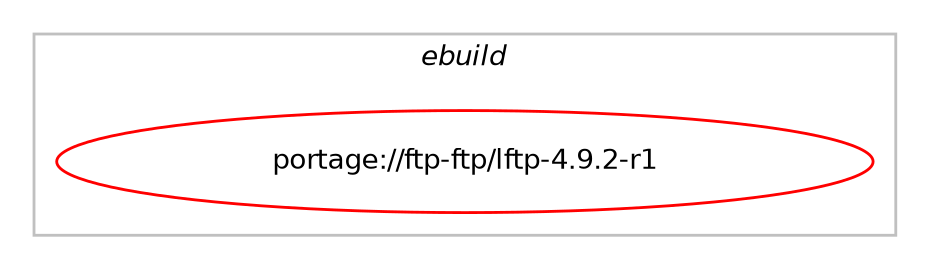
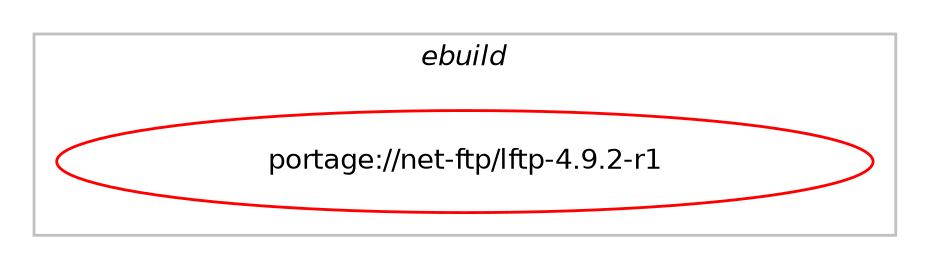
node "portage://ftp-ftp/lftp-4.9.2-r1": label "portage://ftp-ftp/lftp-4.9.2-r1" -> "portage://net-ftp/lftp-4.9.2-r1"
